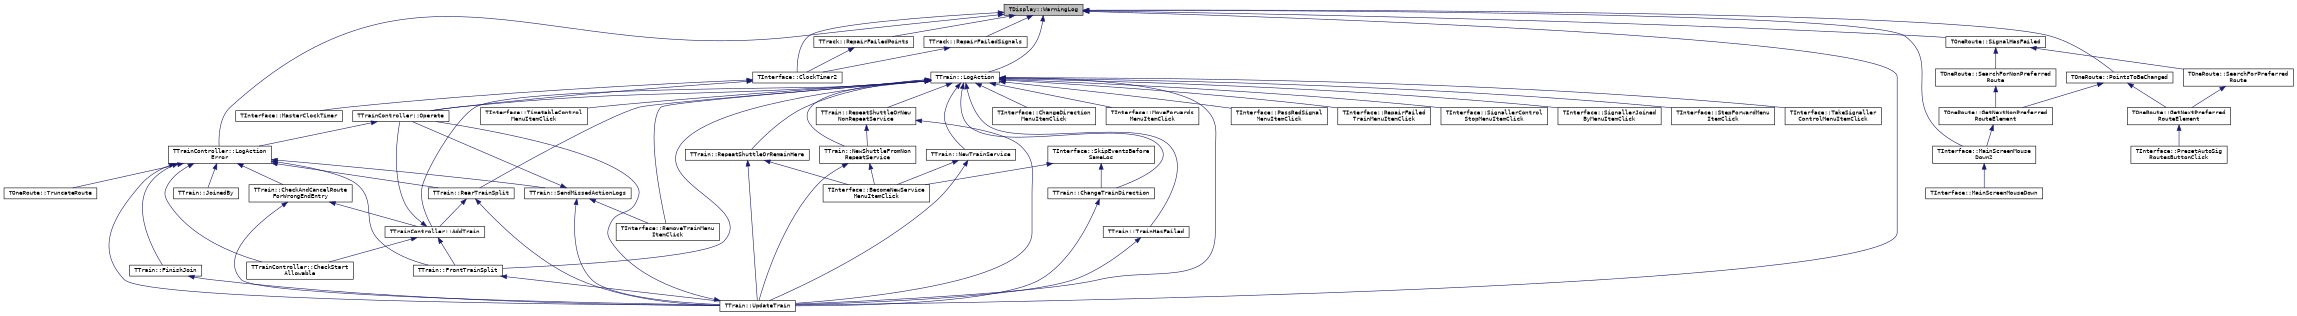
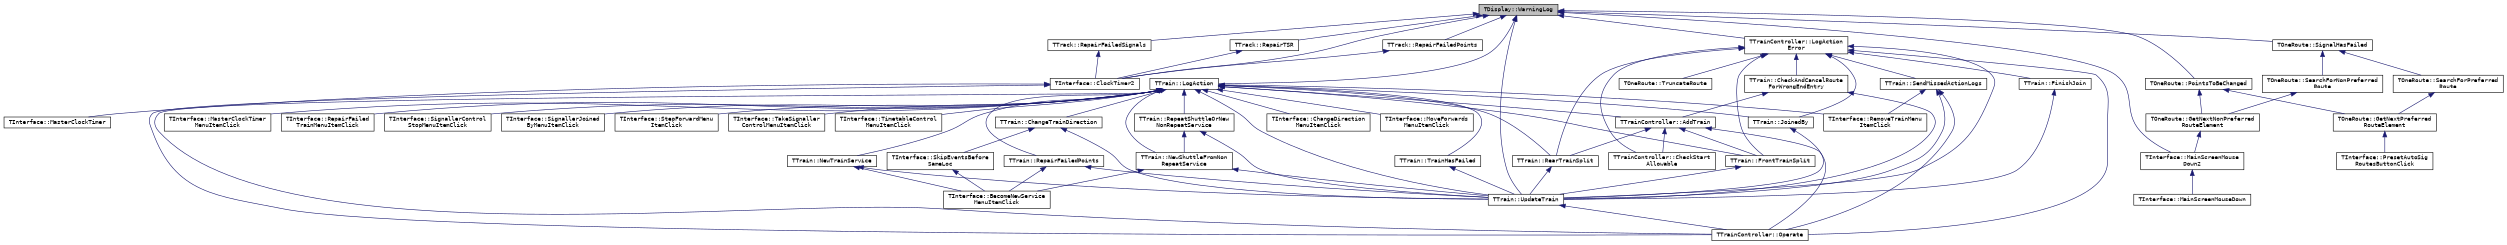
node "TTrack::RepairTSR": added
edge "TTrain::JoinedBy" -> "TTrain::LogAction": added
node "TInterface::PassRedSignal MenuItemClick": label "TInterface::PassRedSignal MenuItemClick" -> "TInterface::MasterClockTimer MenuItemClick"
edge "TTrainController::LogAction Error" -> "TTrainController::Operate": reversed
node "TTrain::RepeatShuttleOrRemainHere": label "TTrain::RepeatShuttleOrRemainHere" -> "TTrain::RepairFailedPoints"
edge "TTrain::ChangeTrainDirection" -> "TInterface::SkipEventsBefore SameLoc": reversed
edge "TTrain::UpdateTrain" -> "TTrain::JoinedBy": added
edge "TTrainController::AddTrain" -> "TTrain::RearTrainSplit": reversed
